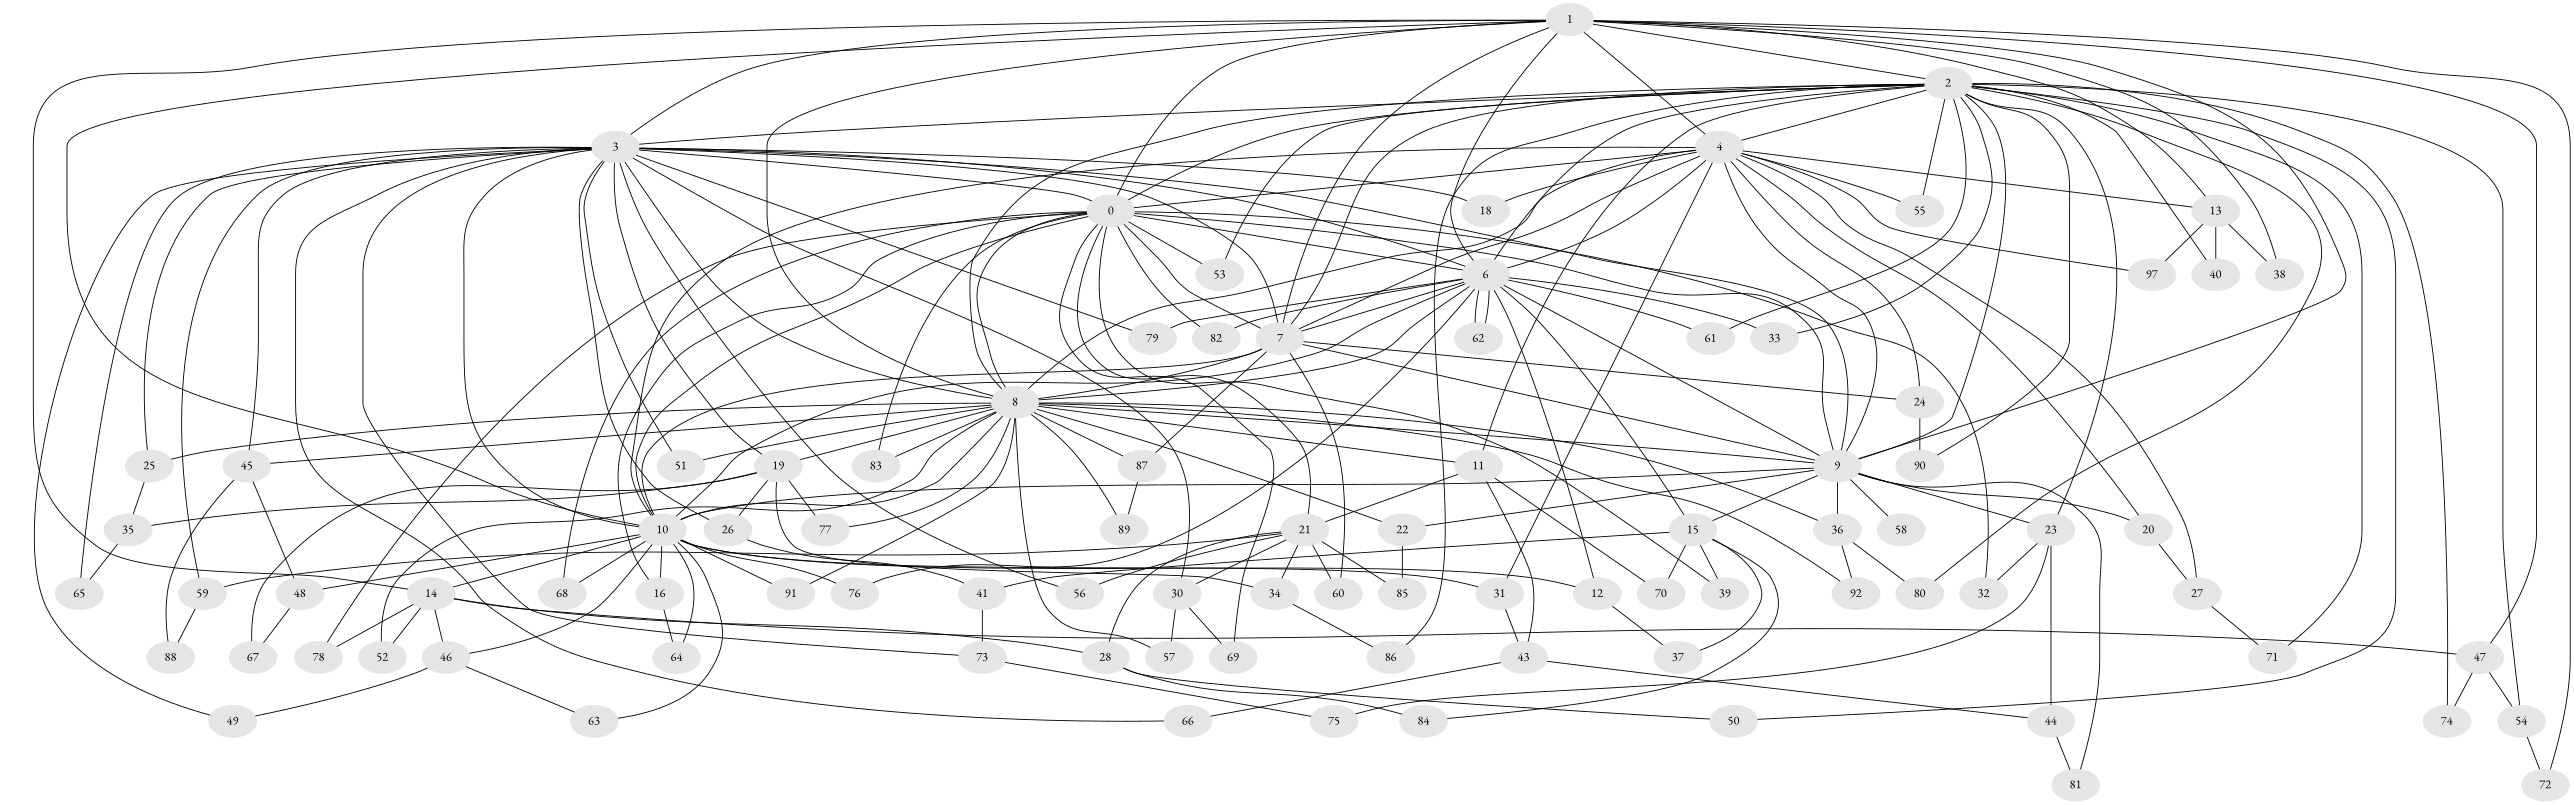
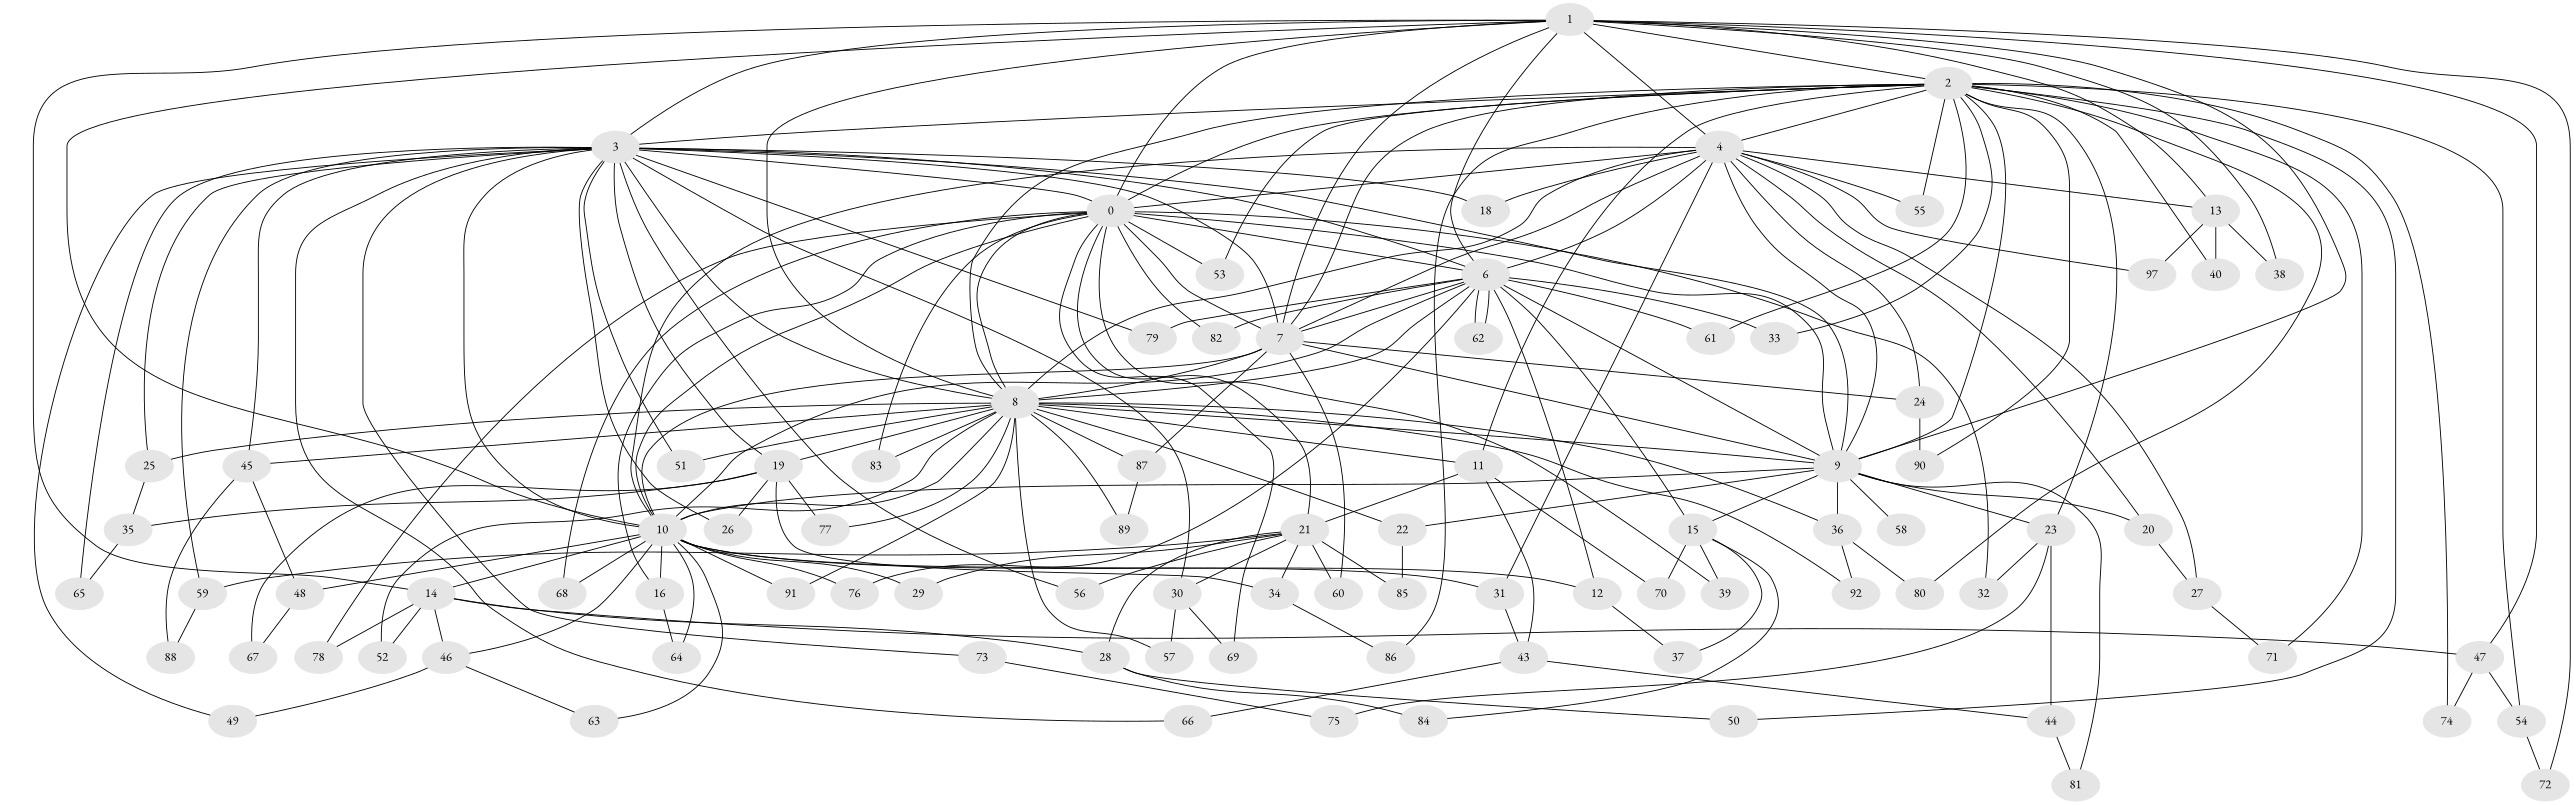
edge "2" -- "6": removed
node "29": added
node "41": removed
